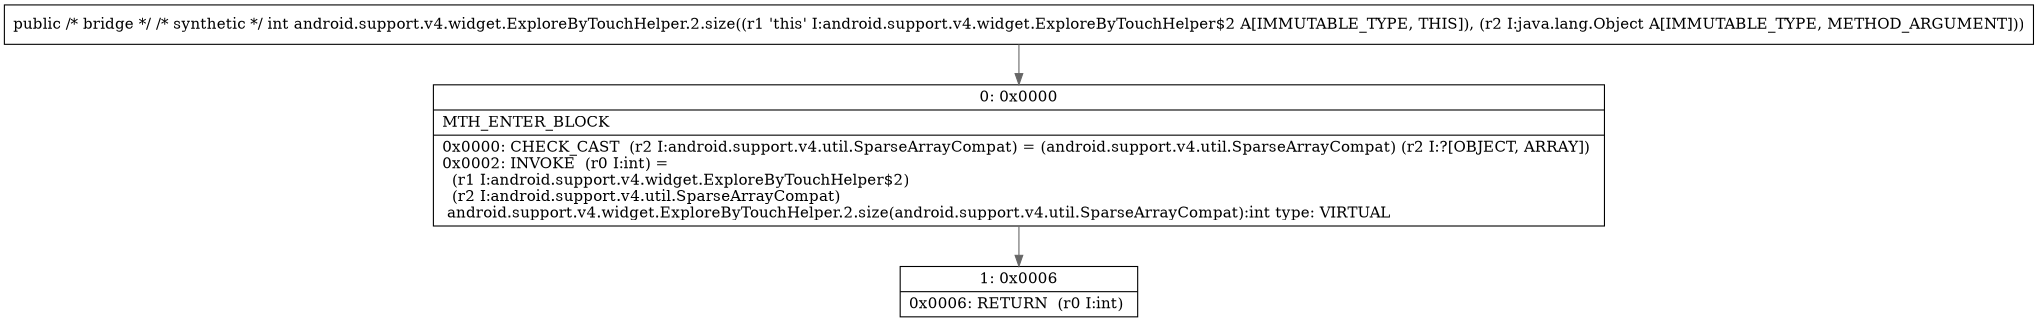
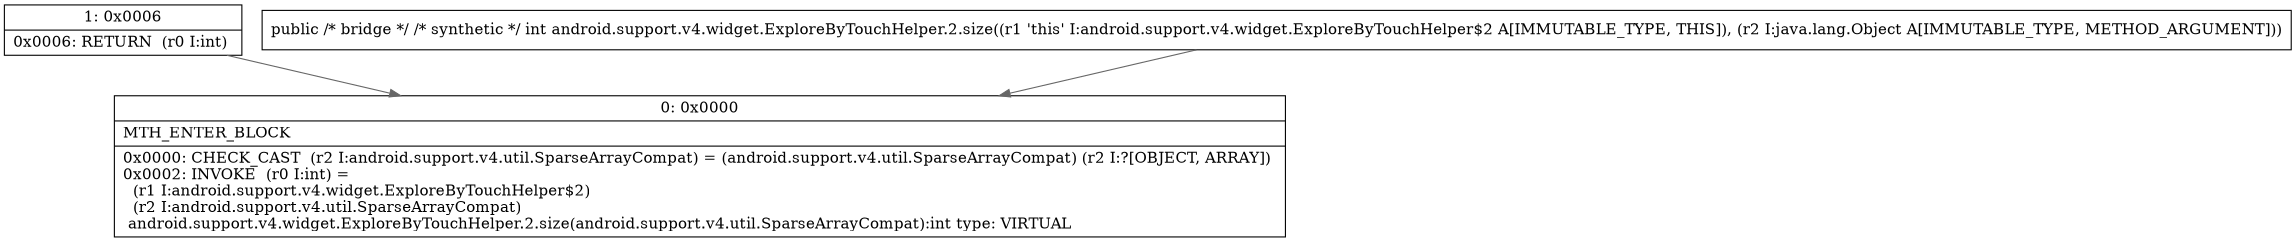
edge "0: 0x0000" -> "1: 0x0006": reversed
